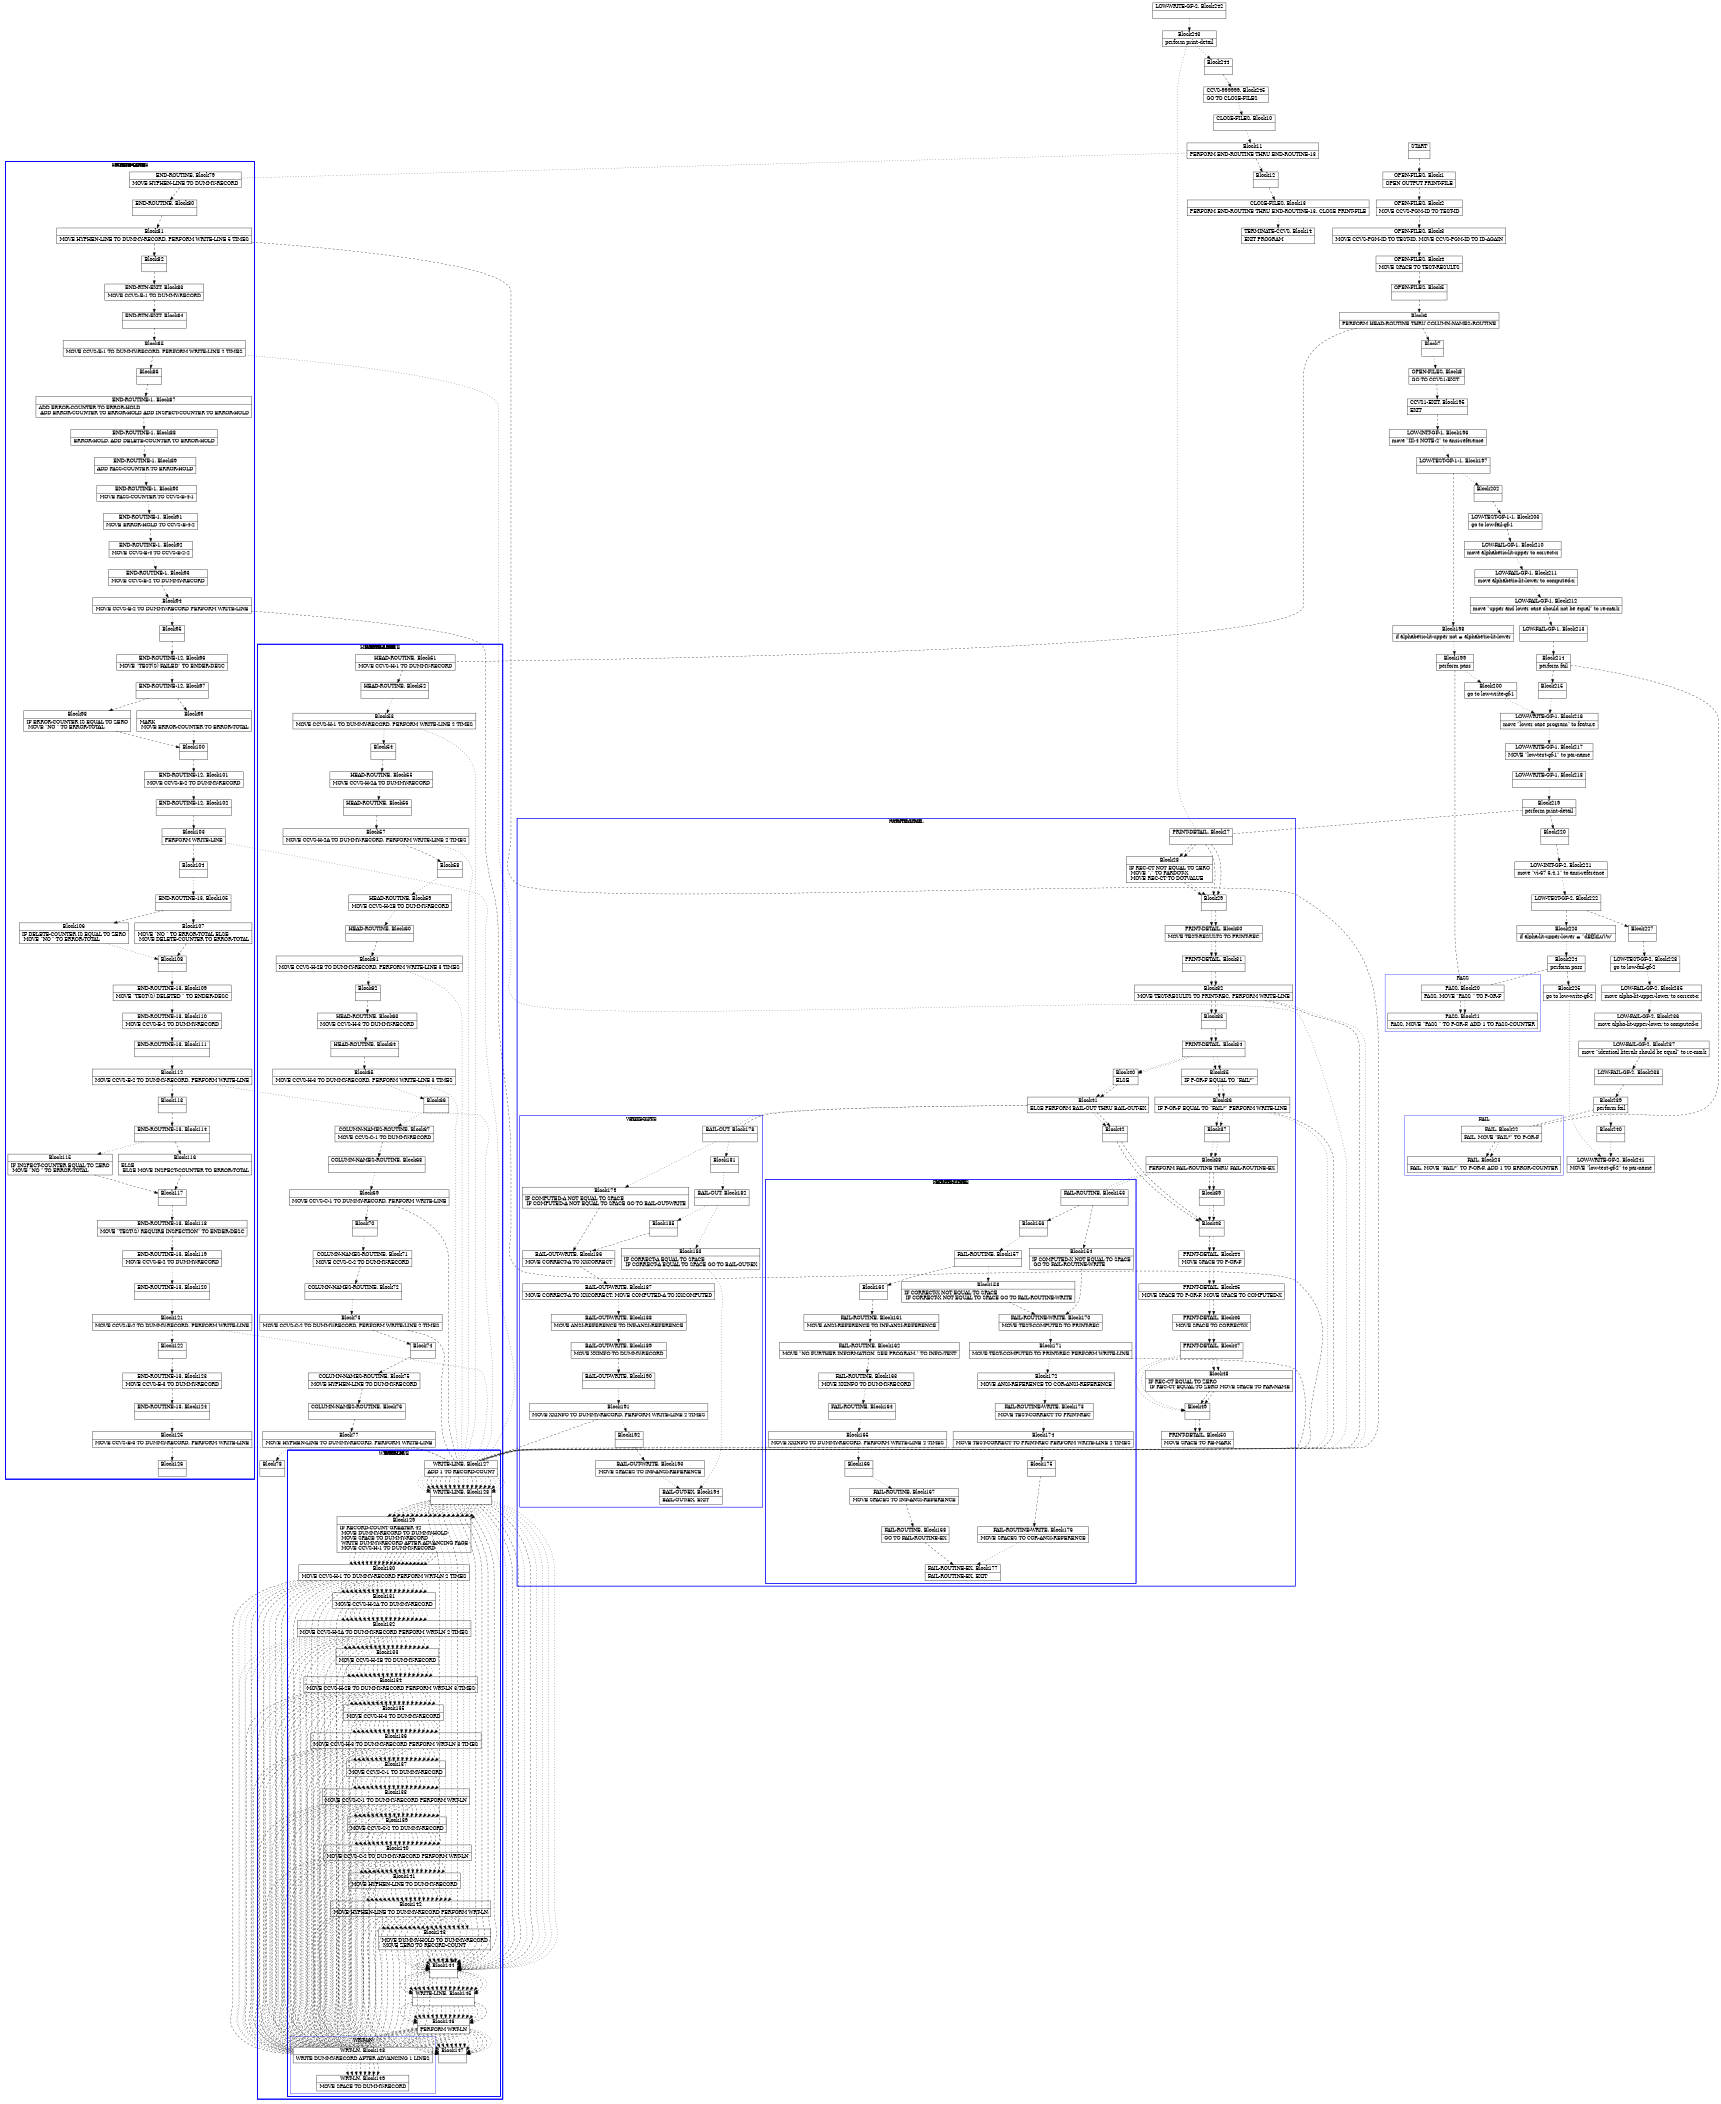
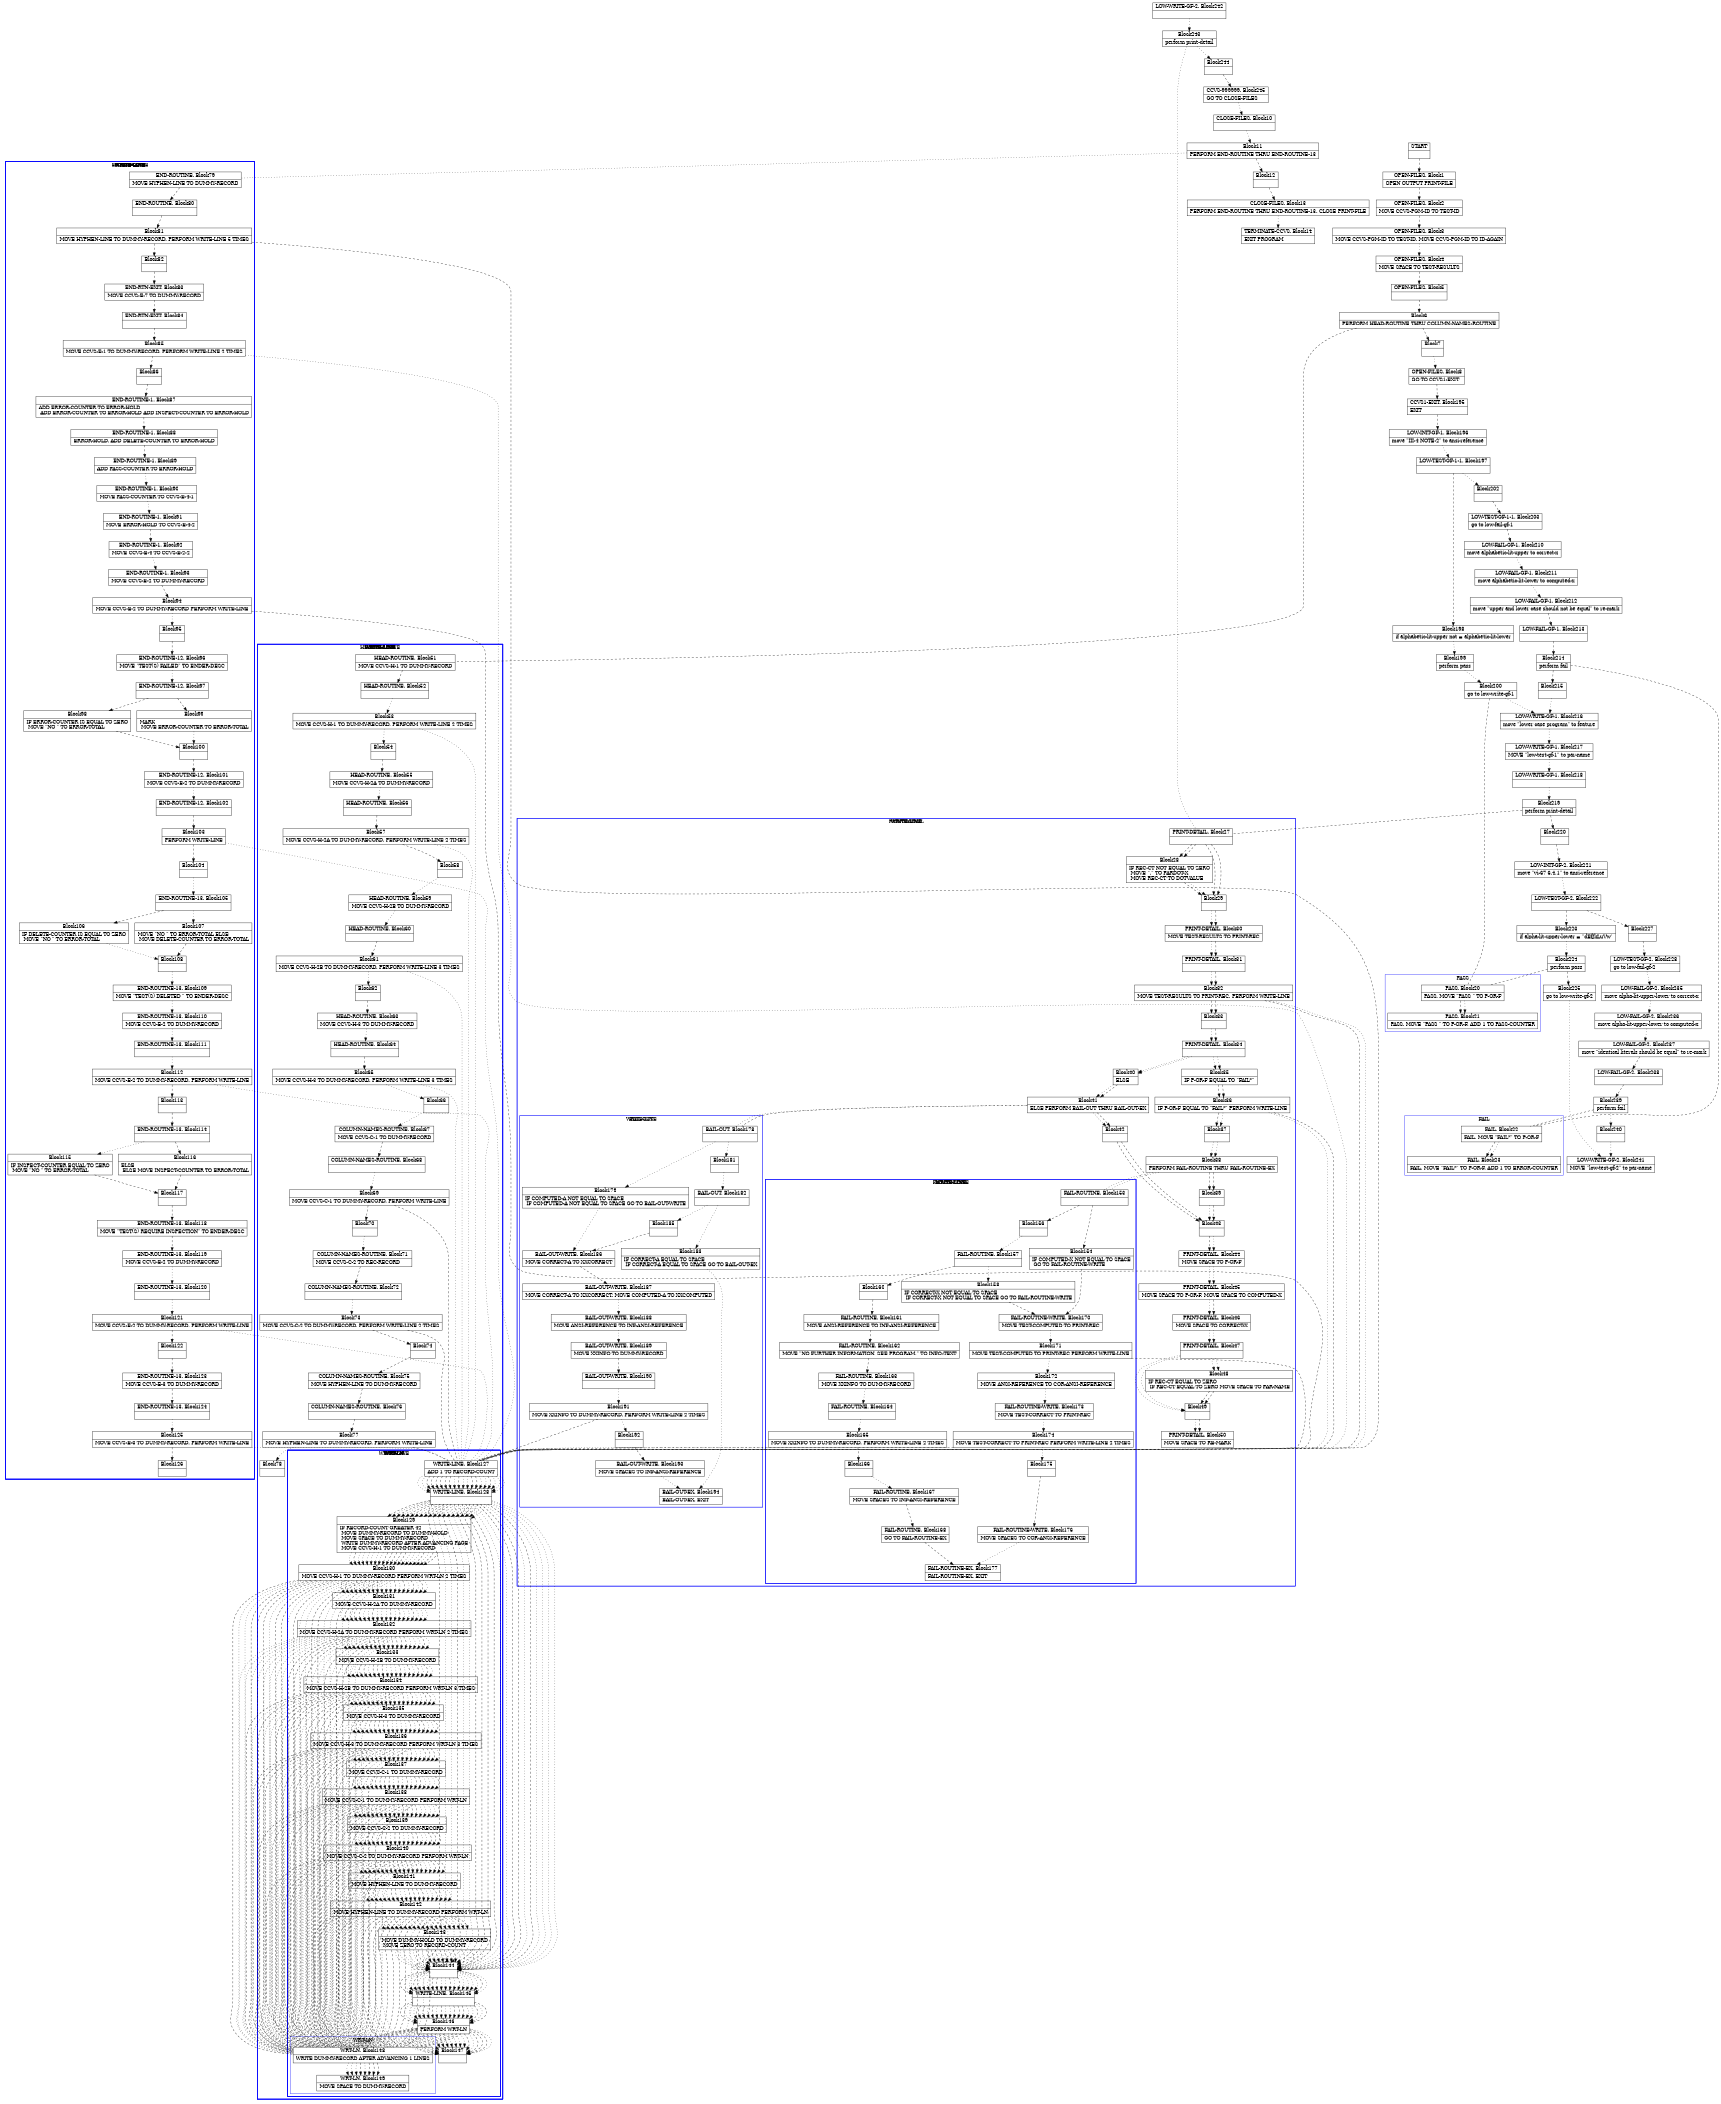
node "END-RTN-EXIT. Block83": text "MOVE CCVS-E-1 TO DUMMY-RECORD" -> "MOVE CCVS-E-7 TO DUMMY-RECORD"
edge "Block199" -- "PASS. Block20": now "Block200" -- "PASS. Block20"
edge "Block179" -> "BAIL-OUT-WRITE. Block186": style dashed -> dotted
node "COLUMN-NAMES-ROUTINE. Block71": text "MOVE CCVS-C-2 TO DUMMY-RECORD" -> "MOVE CCVS-C-2 TO REC-RECORD"
